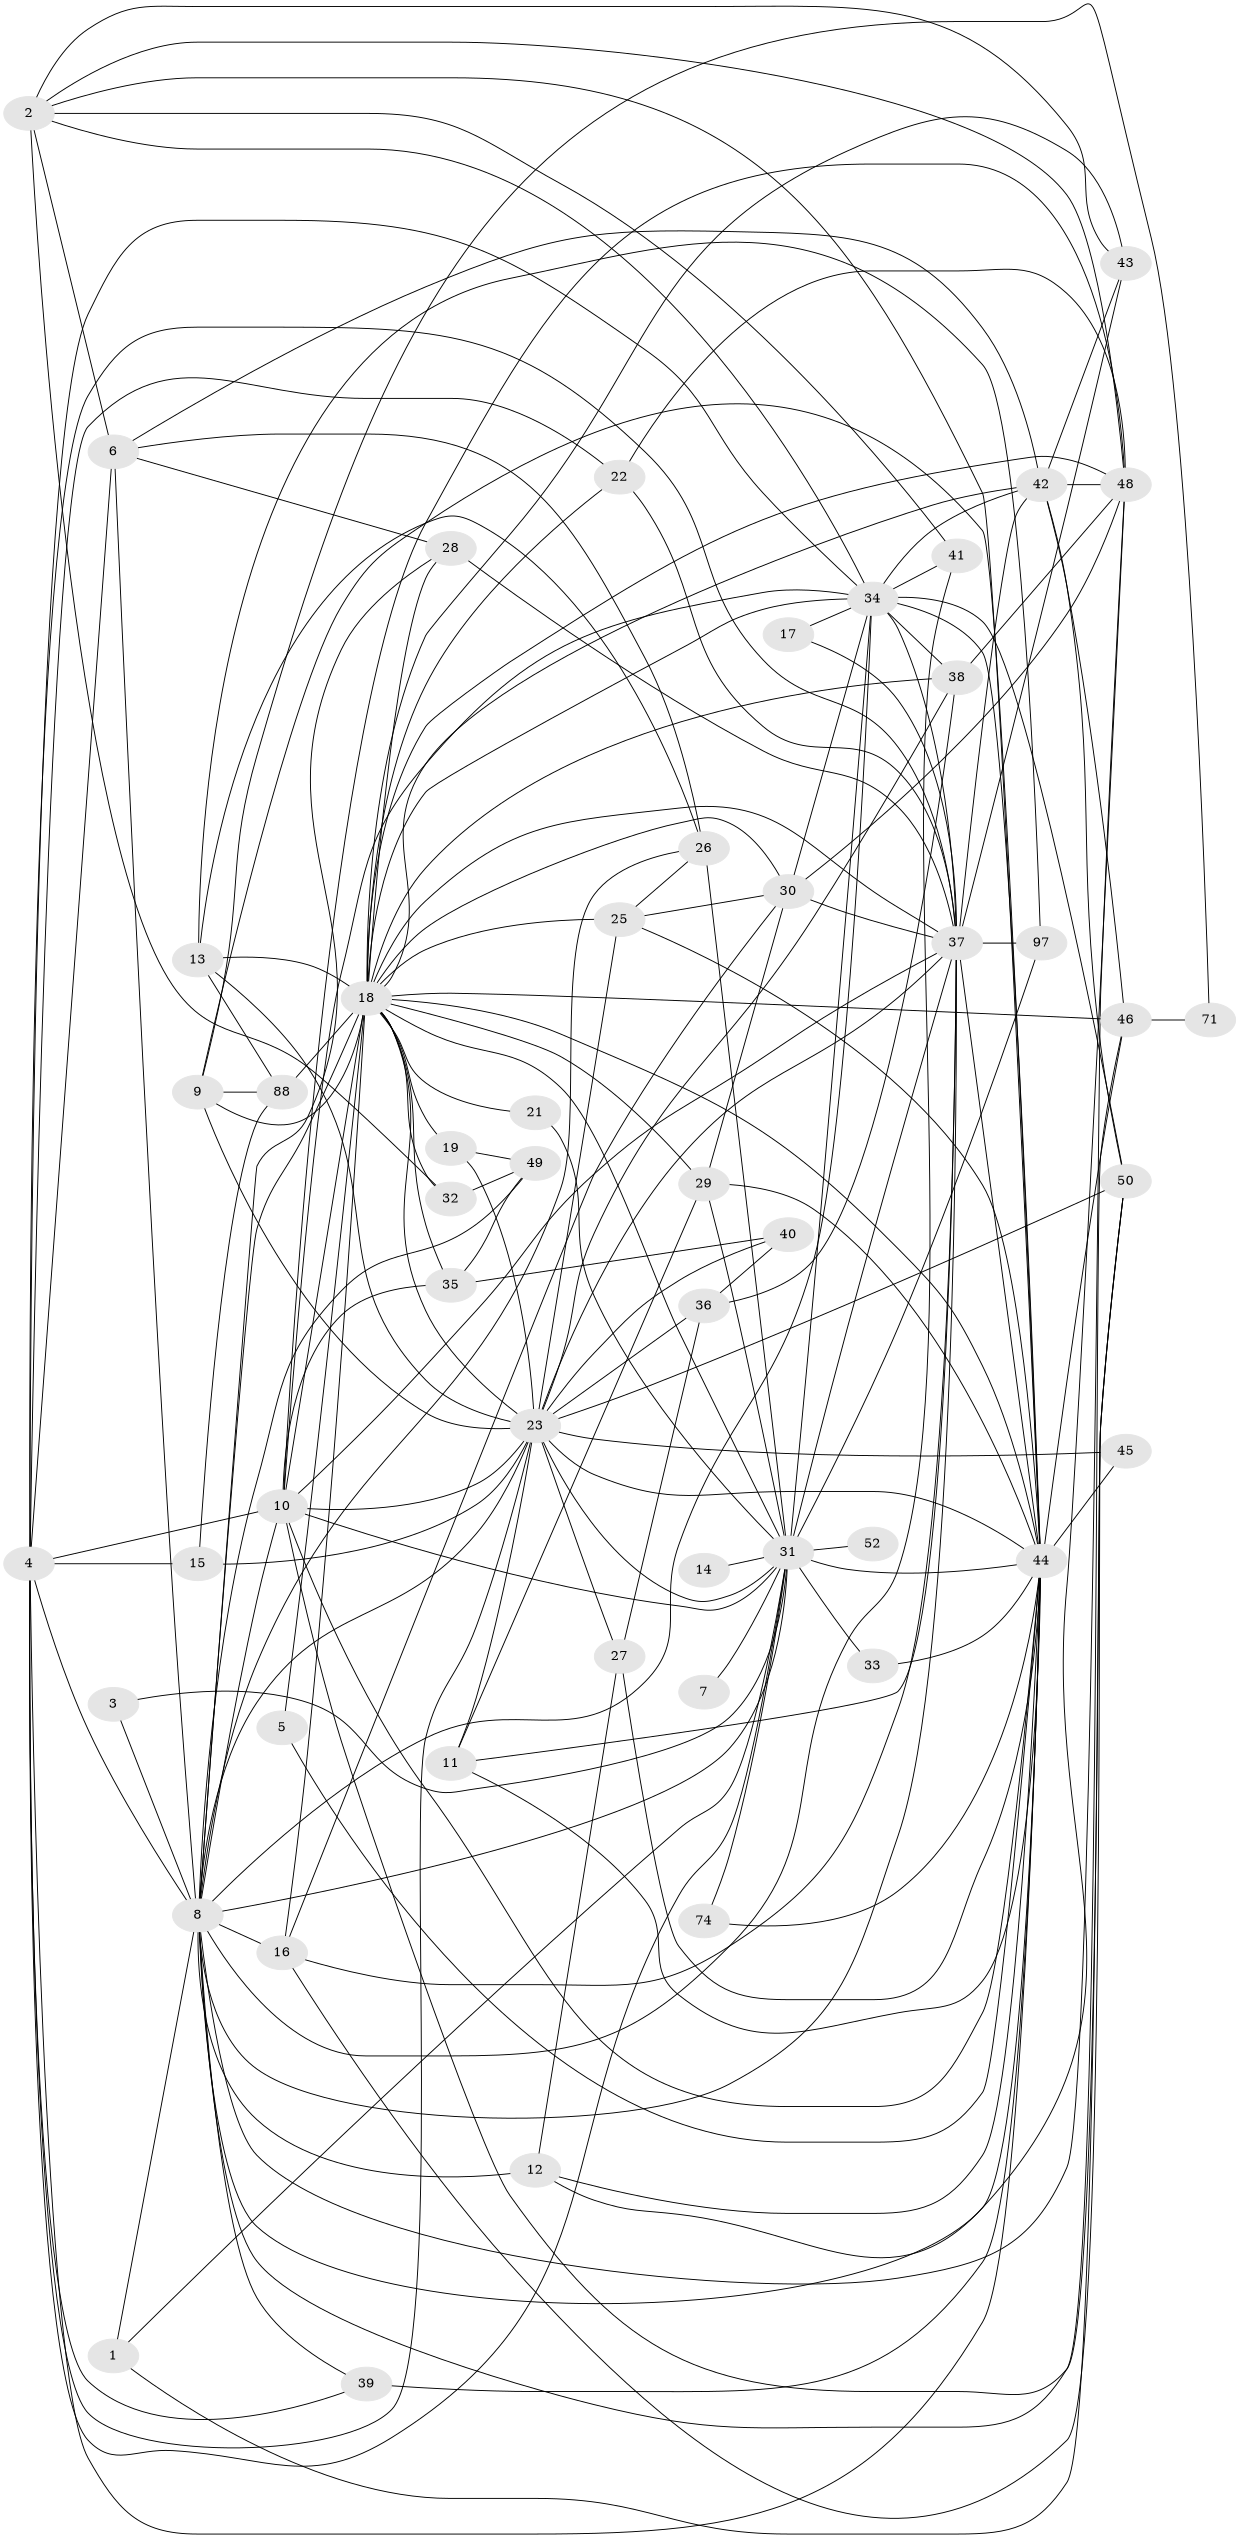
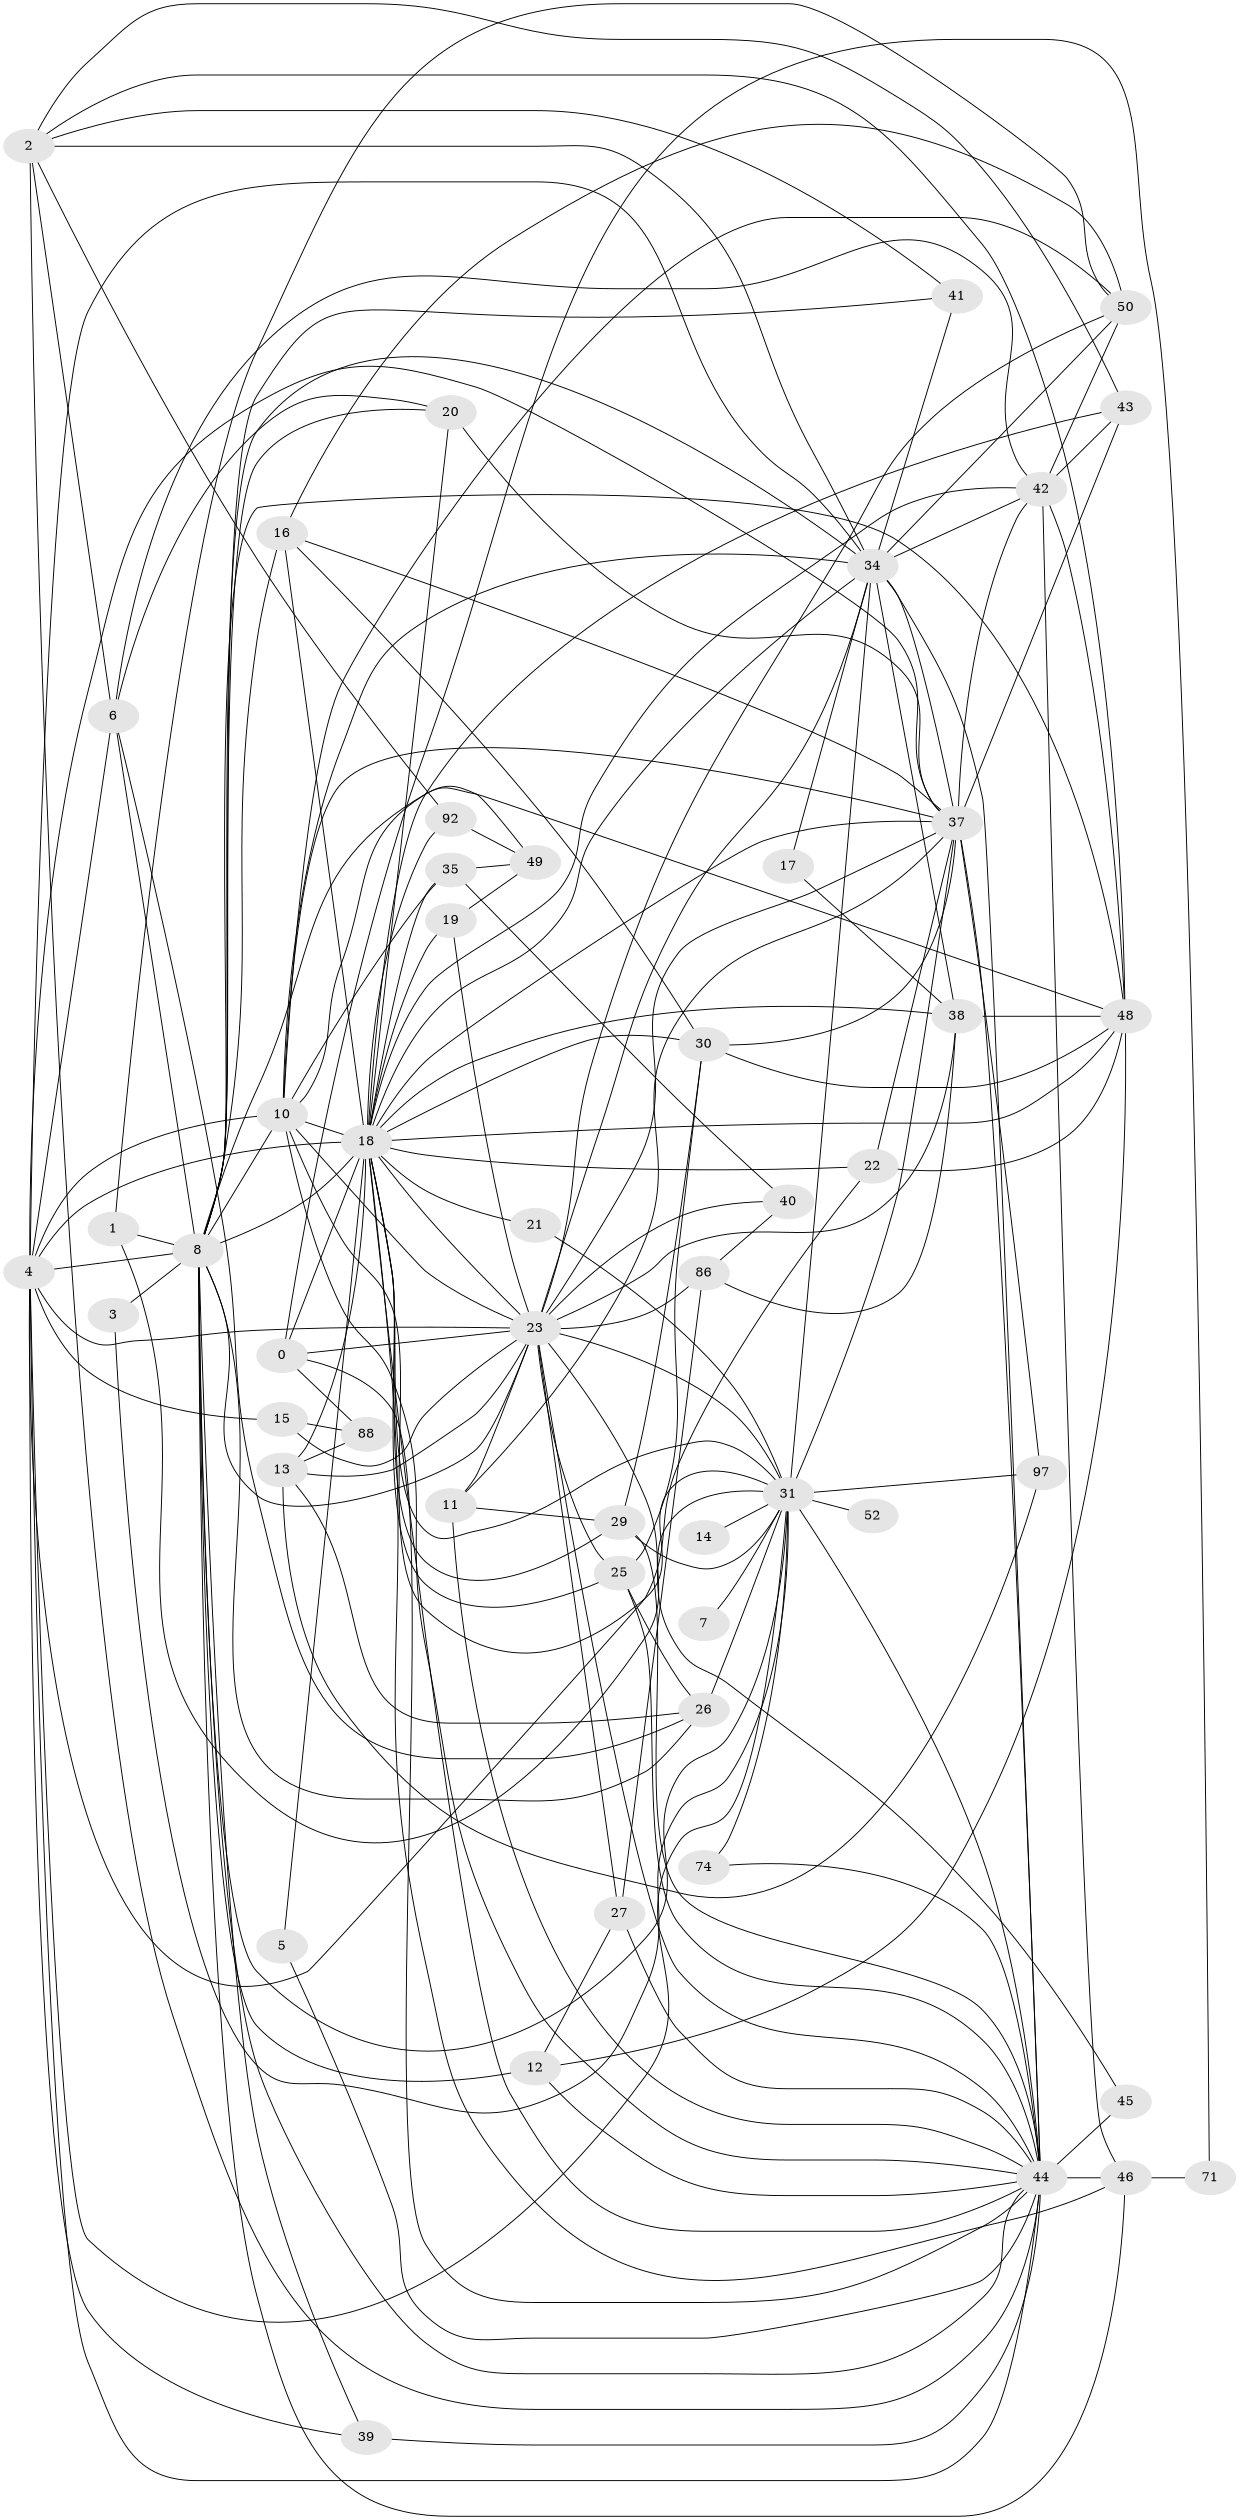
node "28": label "28" -> "20"
edge "17" -- "37": now "17" -- "38"
edge "34" -- "30": now "34" -- "23"
edge "18" -- "88": now "18" -- "4"
node "9": label "9" -> "0"
node "32": label "32" -> "92"
node "36": label "36" -> "86"
node "33": removed
edge "37" -- "8": removed
